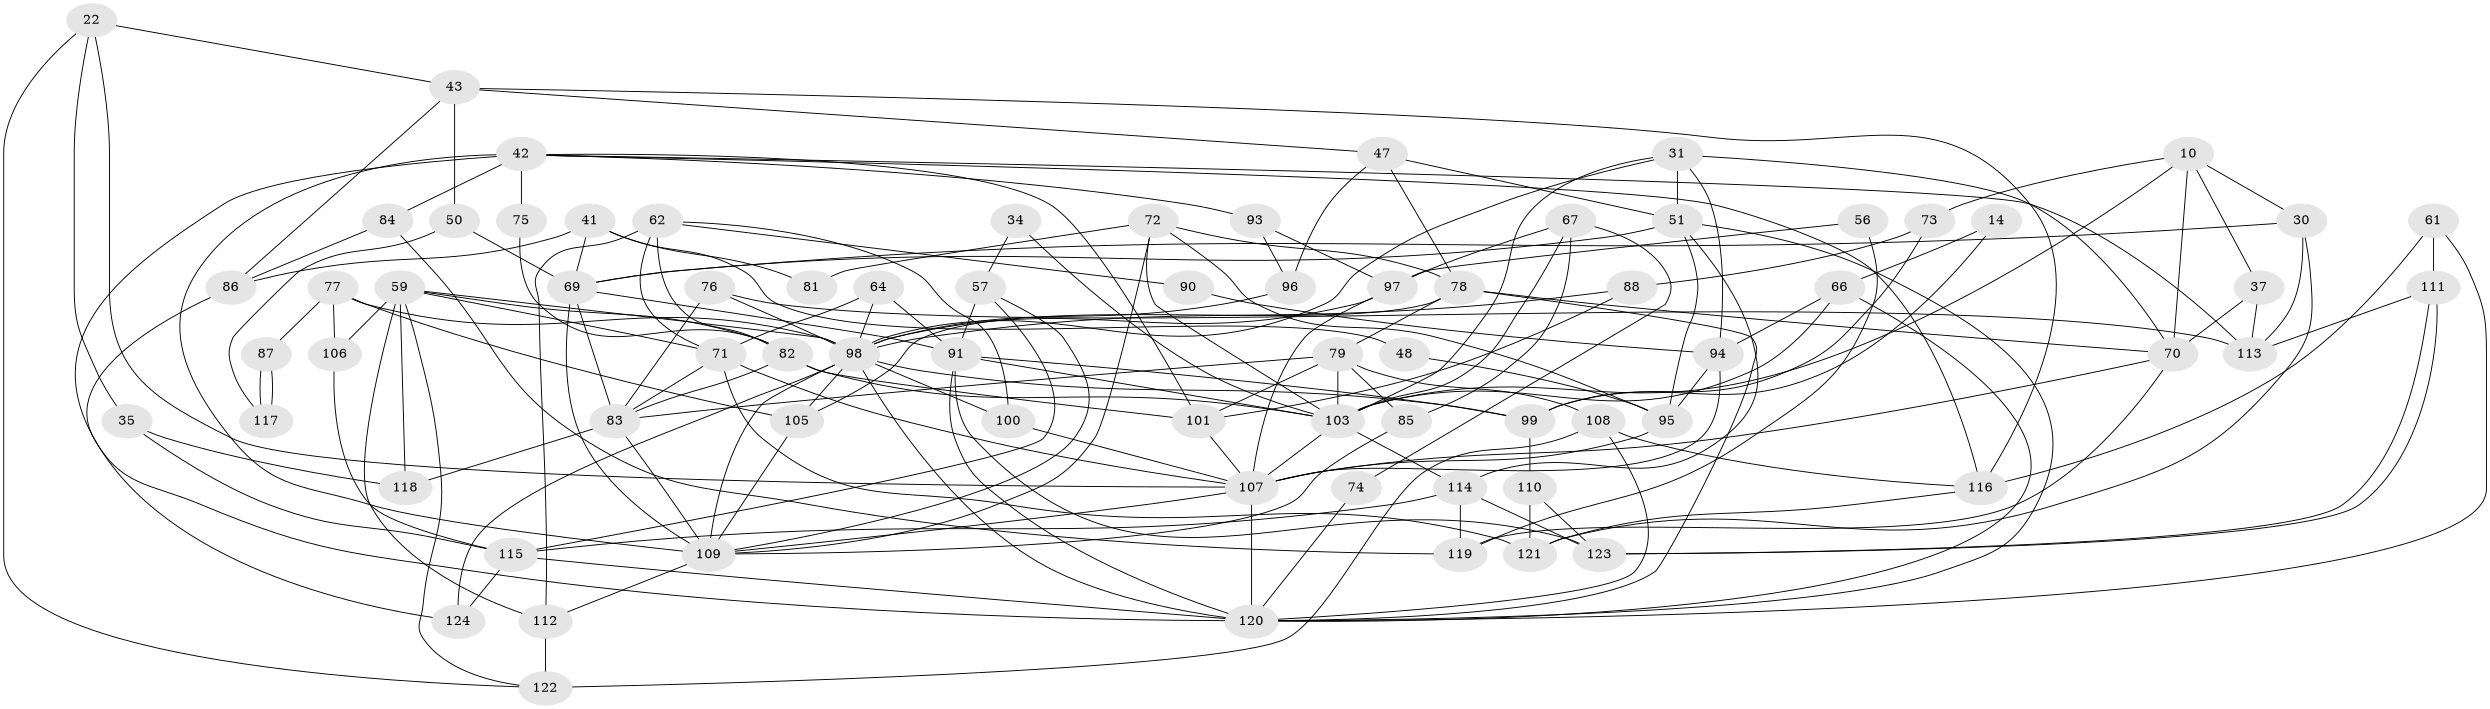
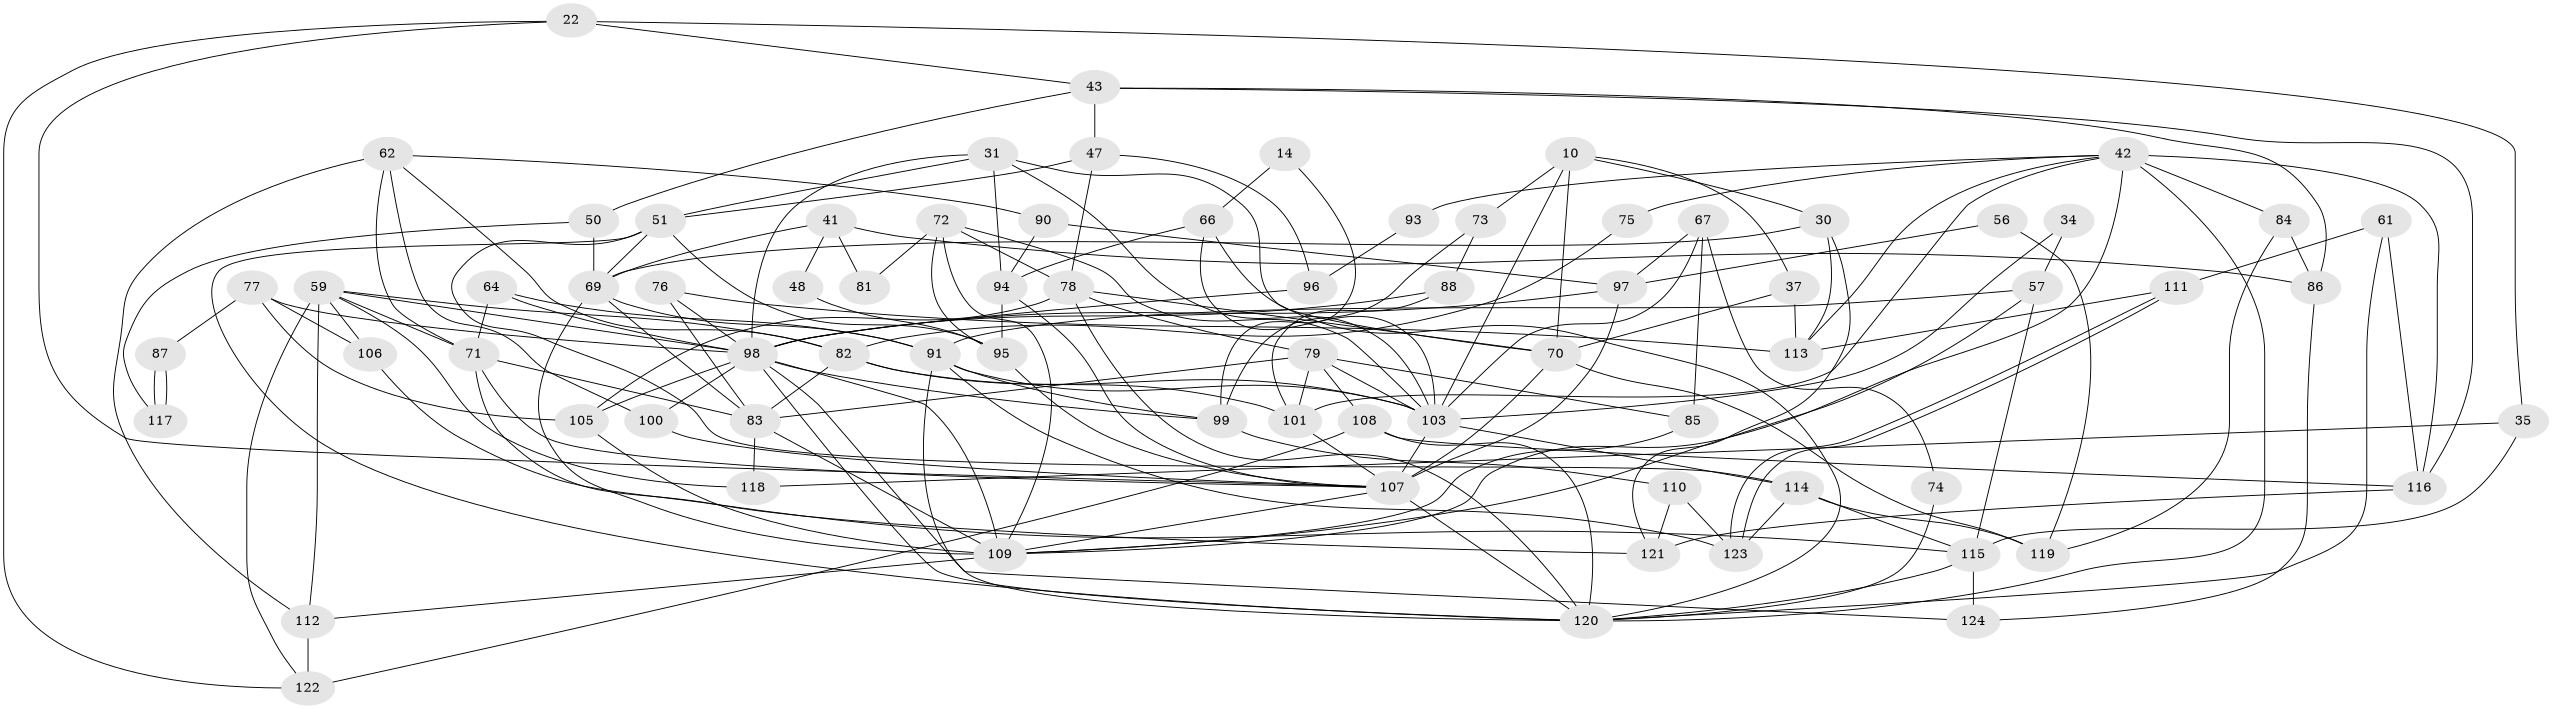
edge "93" -- "97": now "90" -- "97"
